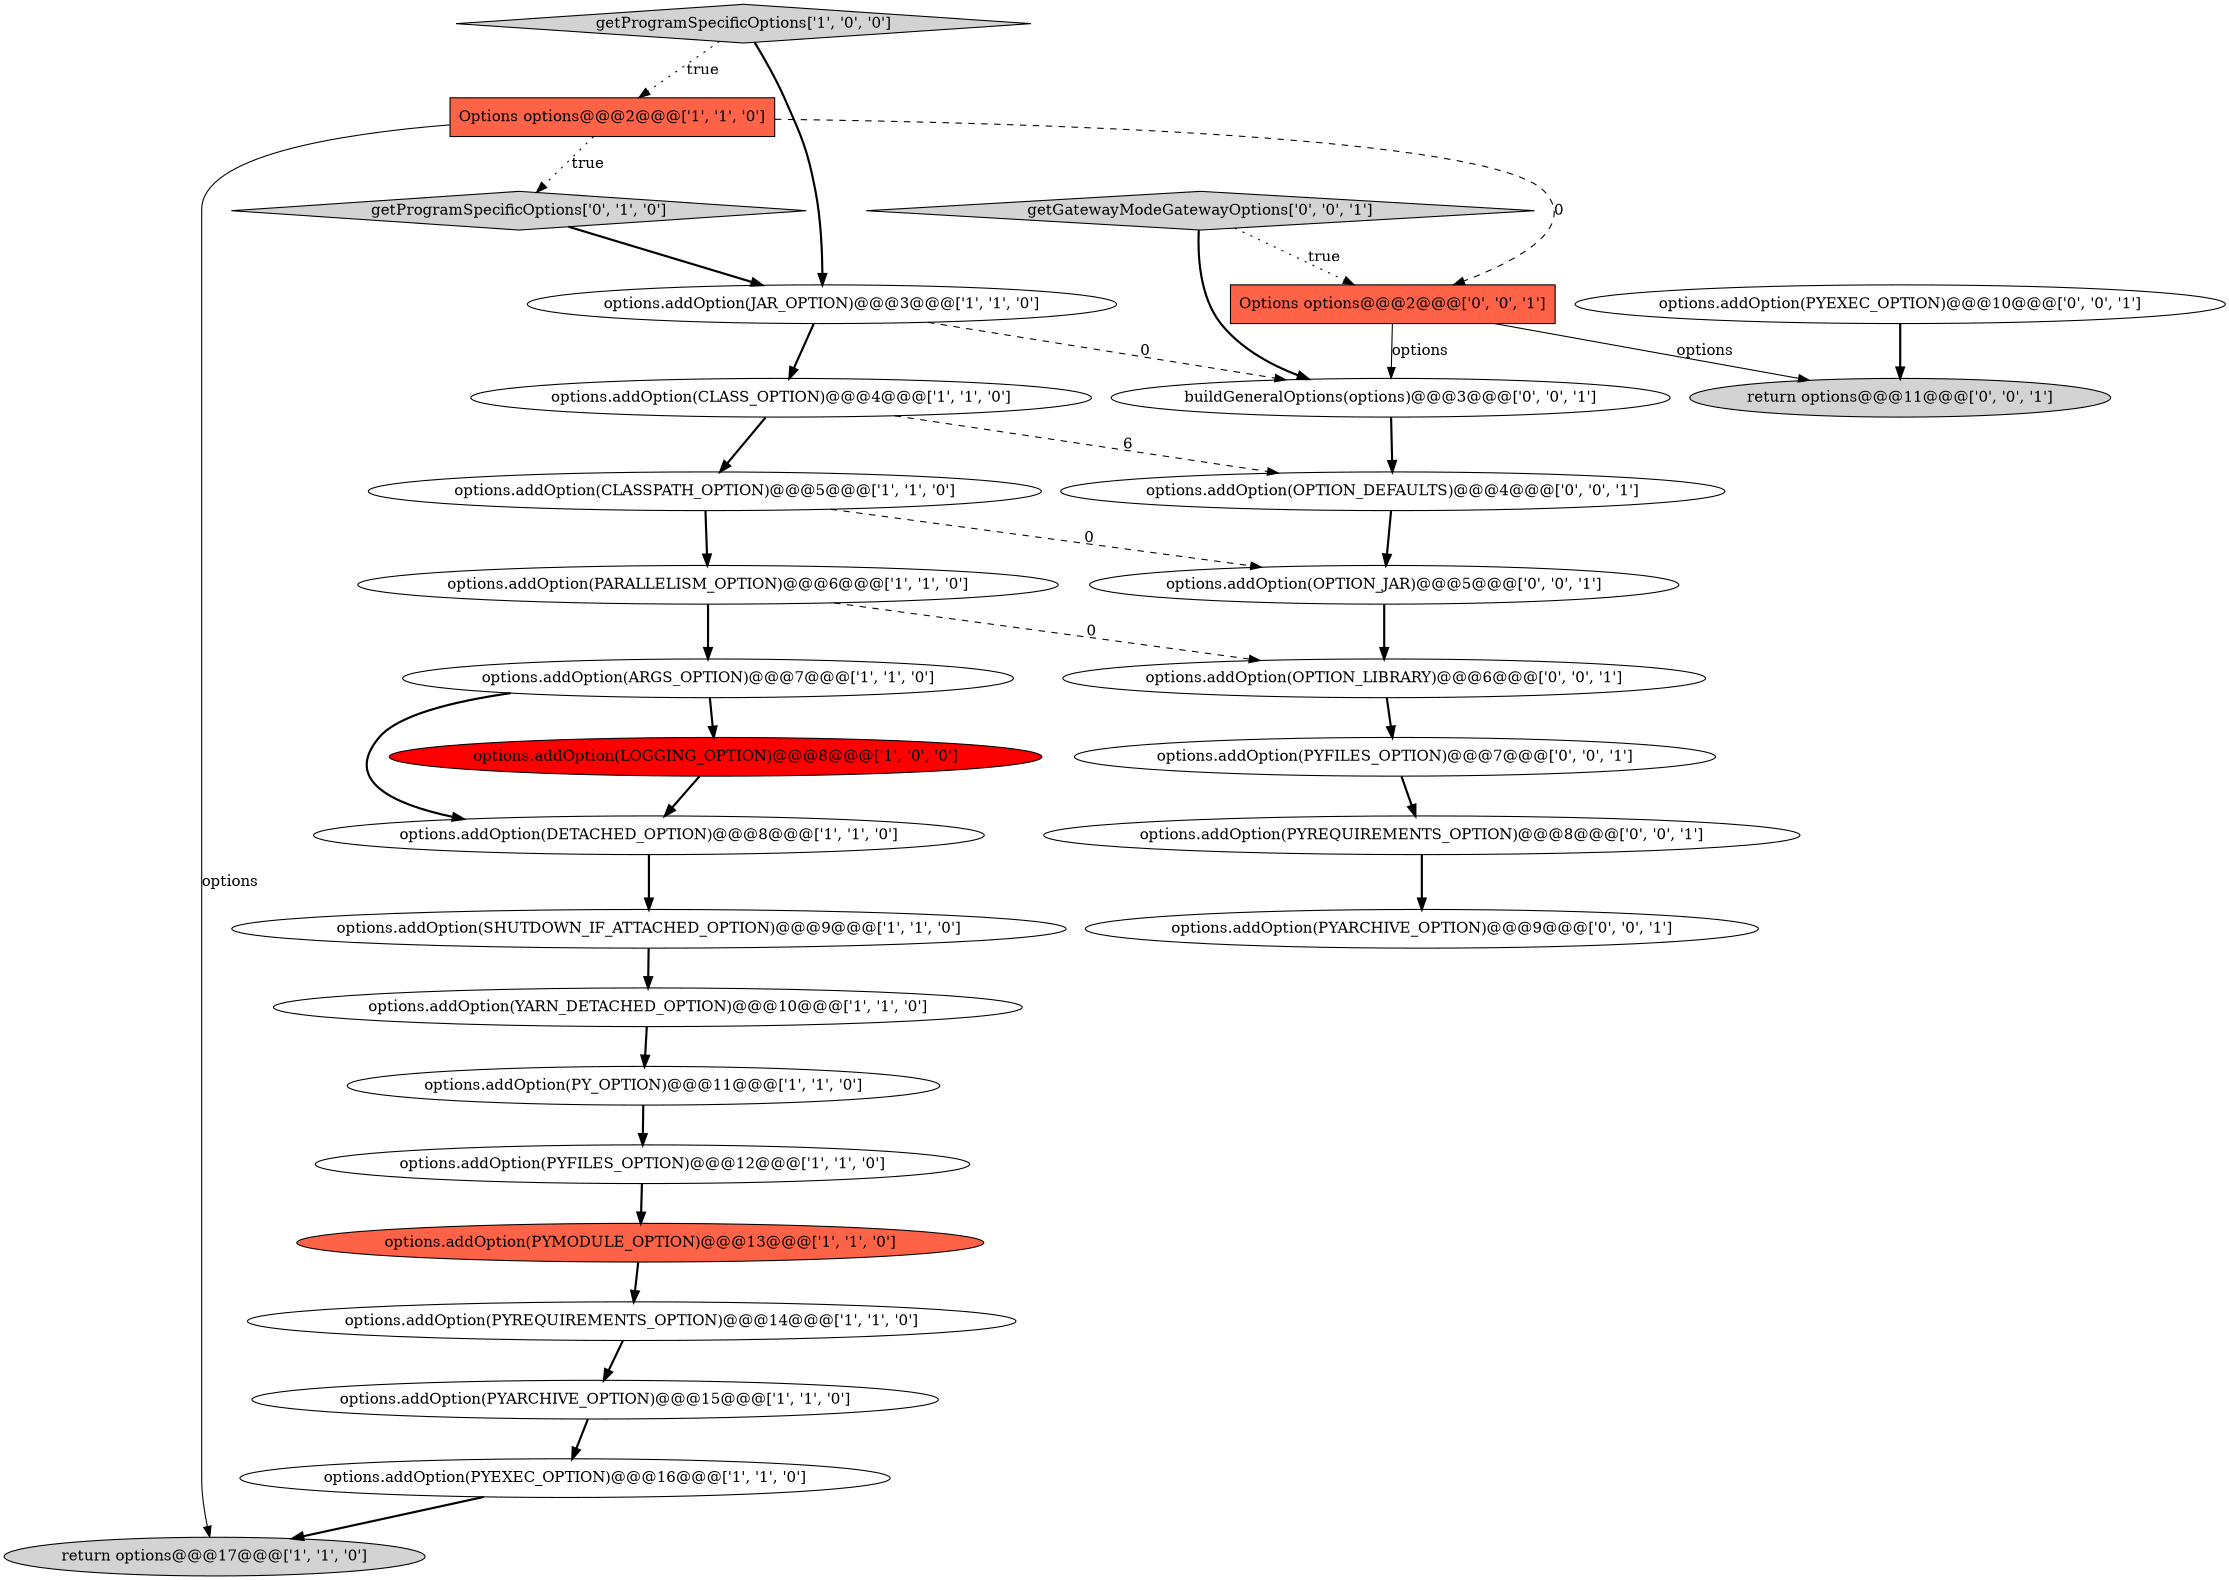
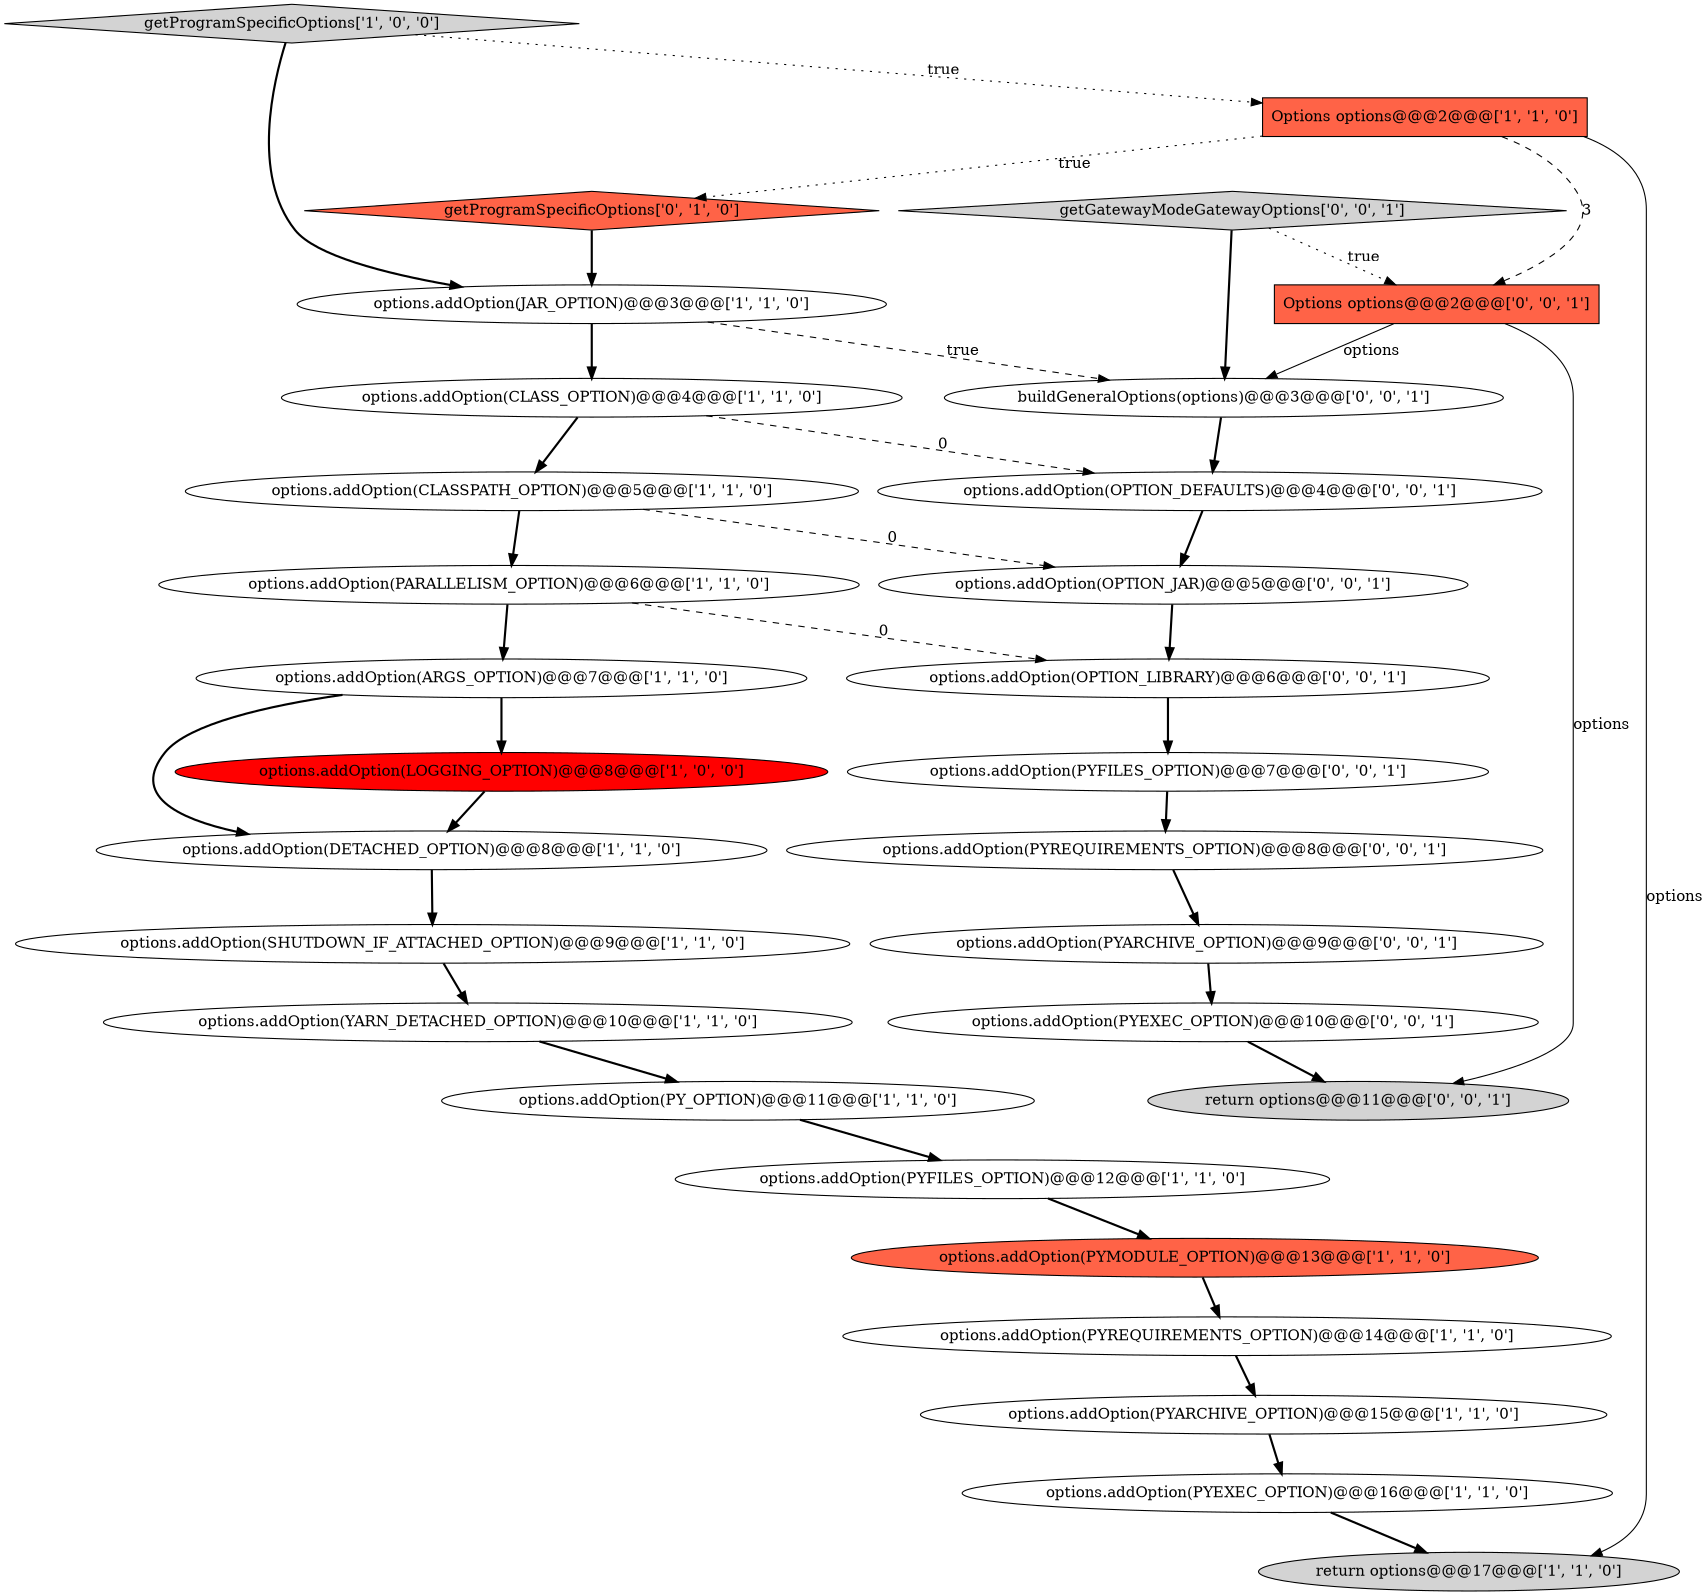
node "getProgramSpecificOptions['0', '1', '0']": fillcolor lightgray -> tomato
edge "Options options@@@2@@@['1', '1', '0']" -> "Options options@@@2@@@['0', '0', '1']": label "0" -> "3"
edge "options.addOption(JAR_OPTION)@@@3@@@['1', '1', '0']" -> "buildGeneralOptions(options)@@@3@@@['0', '0', '1']": label "0" -> "true"
edge "options.addOption(CLASS_OPTION)@@@4@@@['1', '1', '0']" -> "options.addOption(OPTION_DEFAULTS)@@@4@@@['0', '0', '1']": label "6" -> "0"
edge "options.addOption(PYARCHIVE_OPTION)@@@9@@@['0', '0', '1']" -> "options.addOption(PYEXEC_OPTION)@@@10@@@['0', '0', '1']": added
